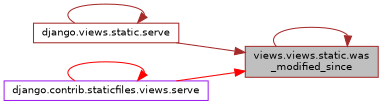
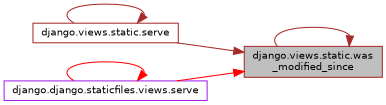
node "views.views.static.was _modified_since": label "views.views.static.was _modified_since" -> "django.views.static.was _modified_since"
node "django.contrib.staticfiles.views.serve": label "django.contrib.staticfiles.views.serve" -> "django.django.staticfiles.views.serve"
